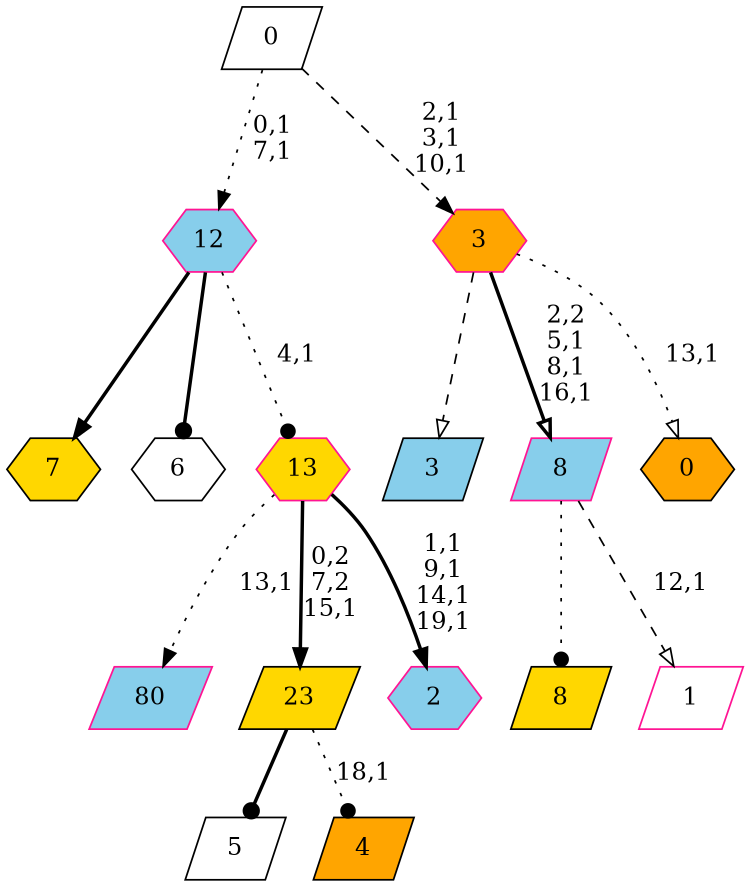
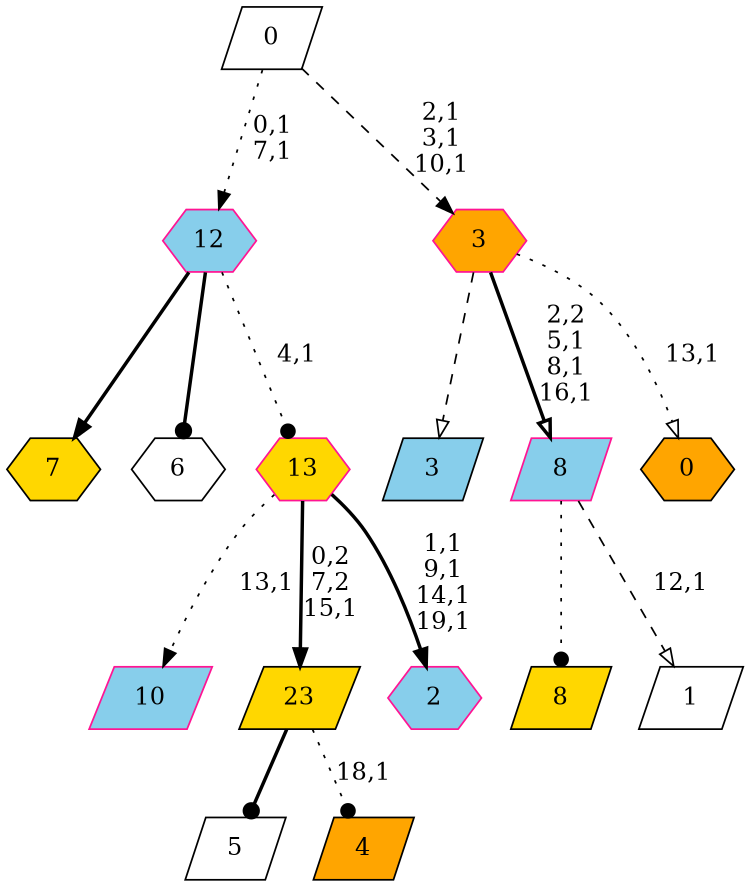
node "80": label "80" -> "10"
node "1": color deeppink -> black
